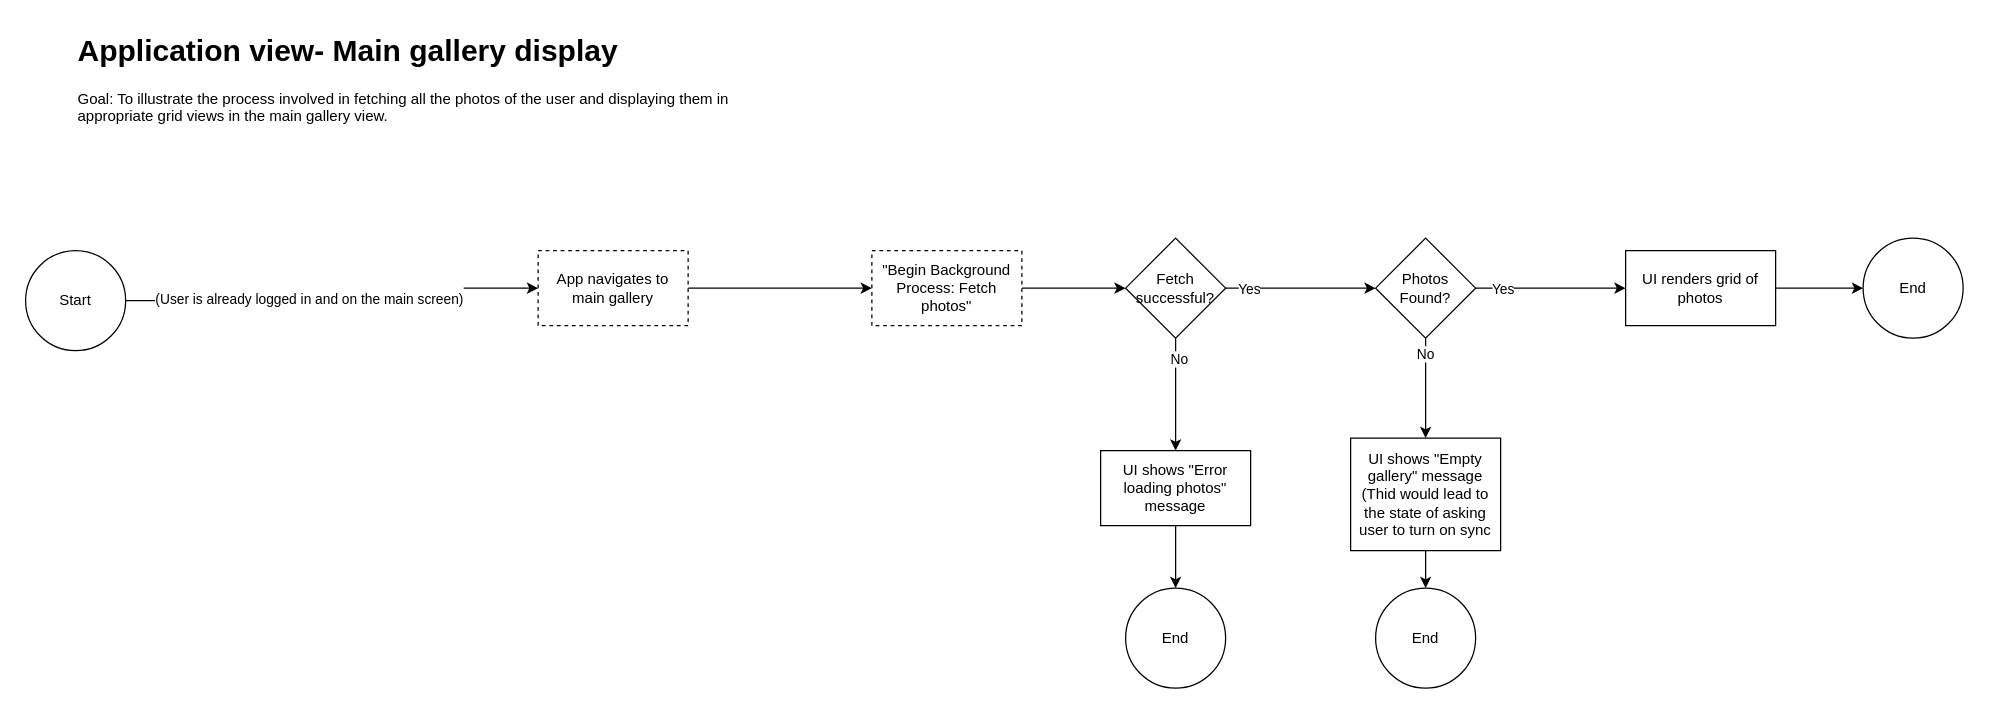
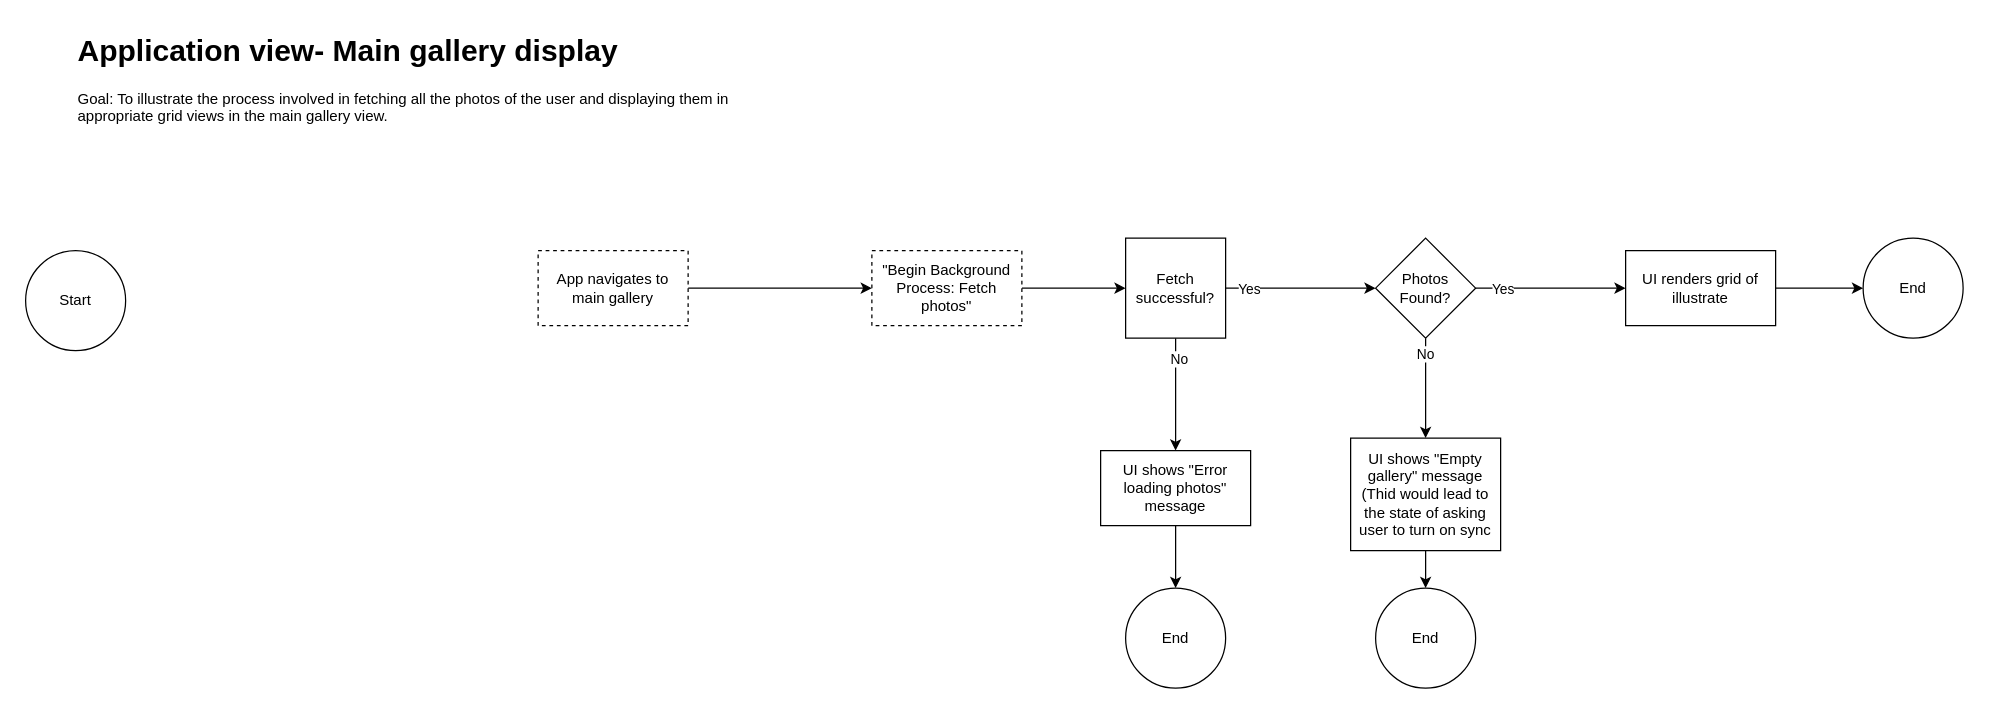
node "Fetch successful?": shape diamond -> rectangle
node "UI renders grid of photos": label "UI renders grid of photos" -> "UI renders grid of illustrate"
edge "Start" -> "App navigates to main gallery": removed, label "(User is already logged in and on the main screen)"
